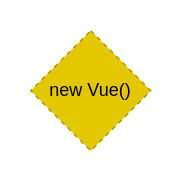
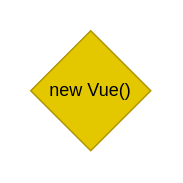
node "new Vue()": style dashed -> solid
